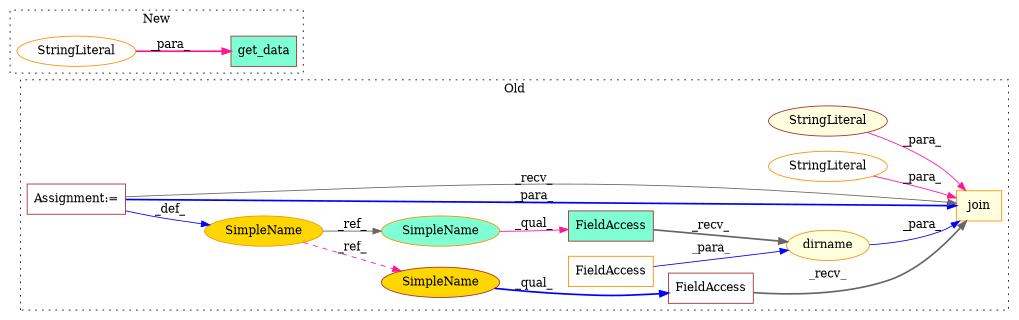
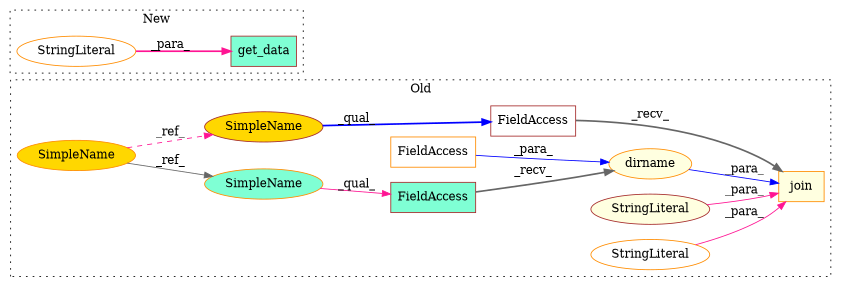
node "Assignment:=": removed
